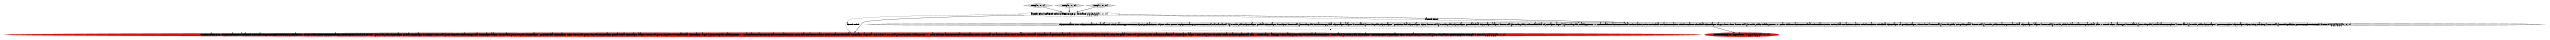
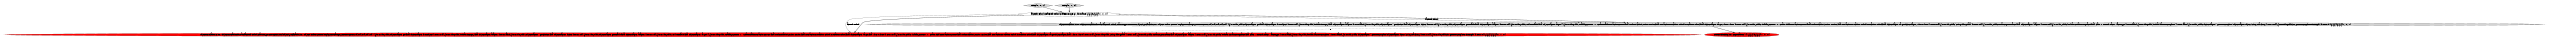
node "setup['1', '0', '0']": removed
